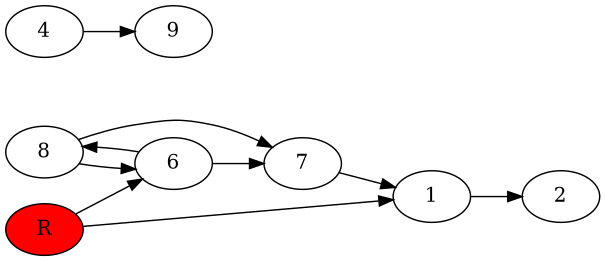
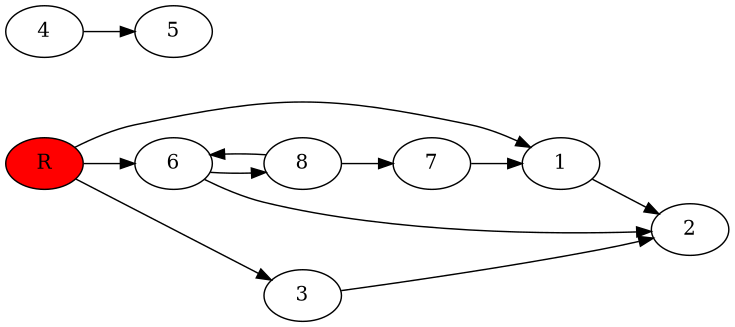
node "9": label "9" -> "5"
edge "6" -> "7": now "6" -> "2"
node "3": added
